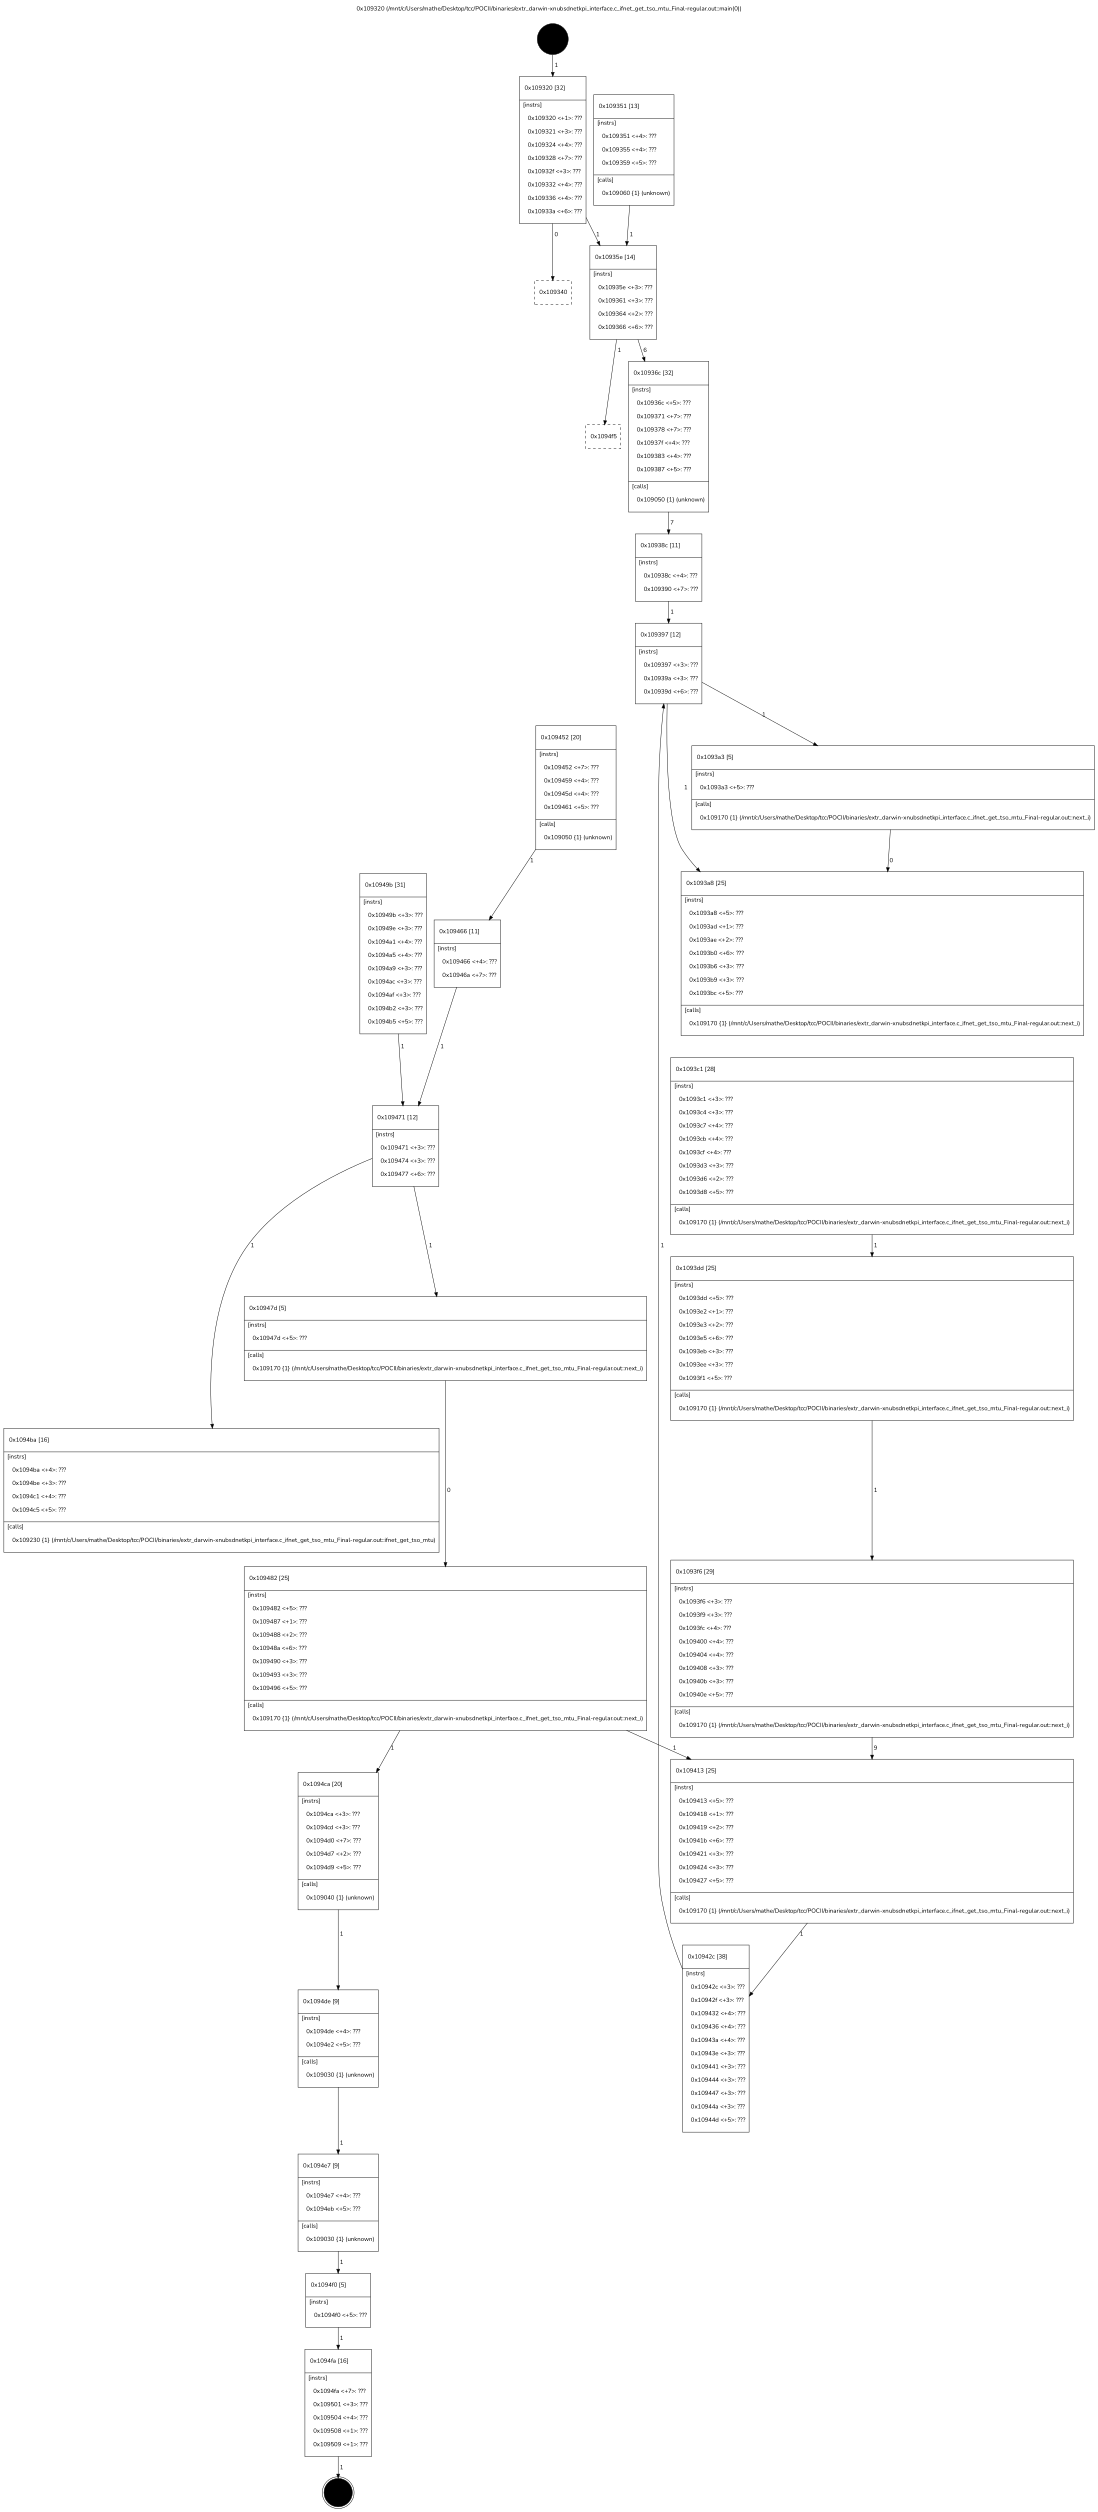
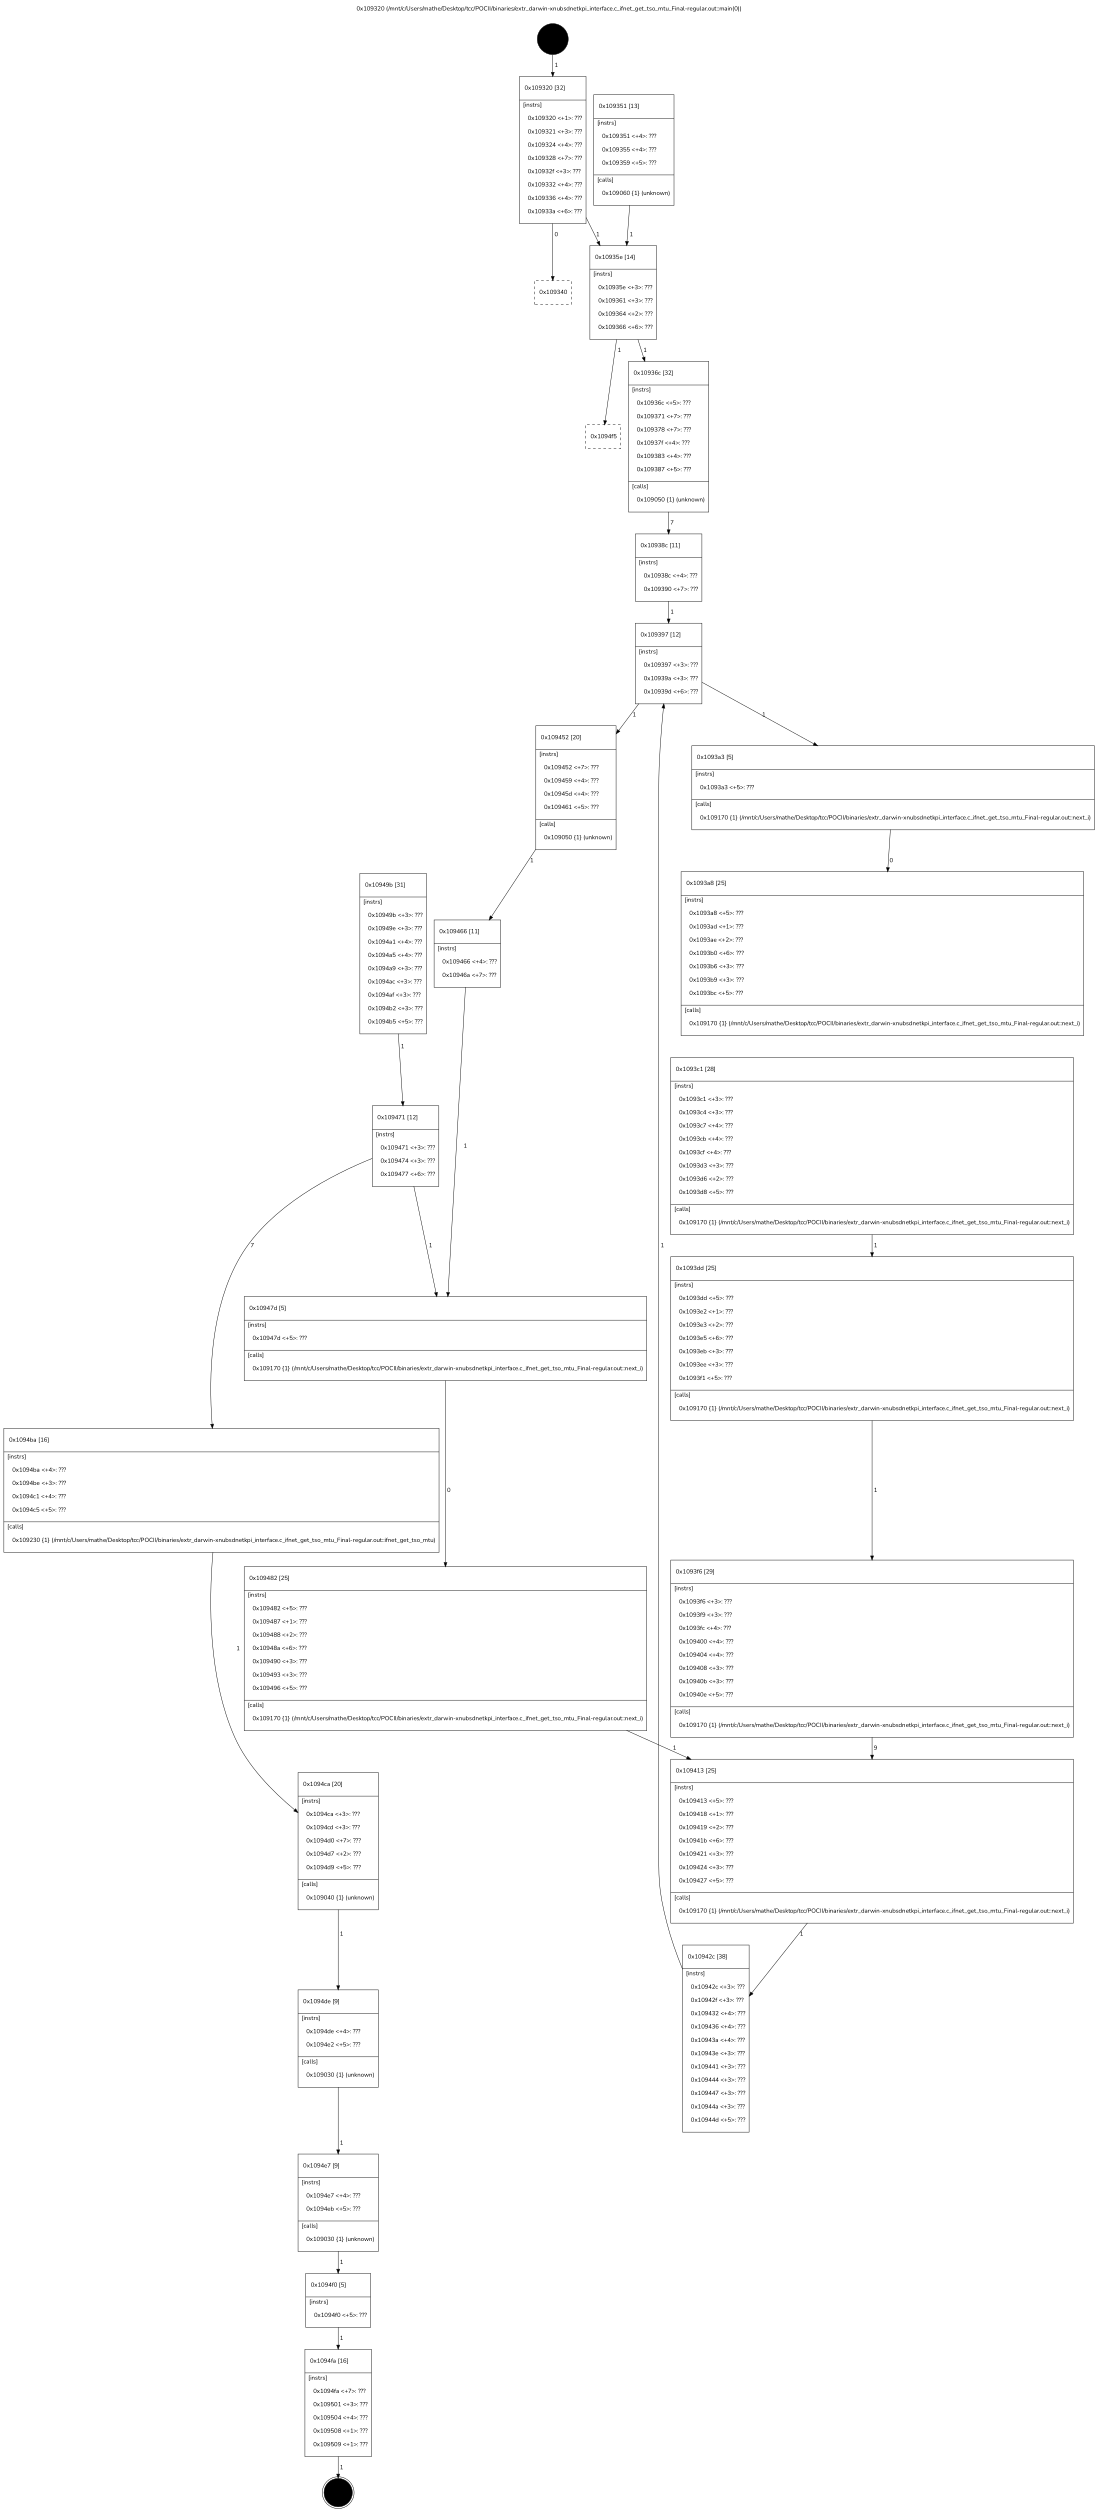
edge "0x10935e [14]" -> "0x10936c [32]": label " 6" -> " 1"
edge "0x109397 [12]" -> "0x1093a8 [25]": now "0x109397 [12]" -> "0x109452 [20]"
edge "0x109466 [11]" -> "0x109471 [12]": now "0x109466 [11]" -> "0x10947d [5]"
edge "0x109471 [12]" -> "0x1094ba [16]": label " 1" -> " 7"
edge "0x109482 [25]" -> "0x1094ca [20]": now "0x1094ba [16]" -> "0x1094ca [20]"
